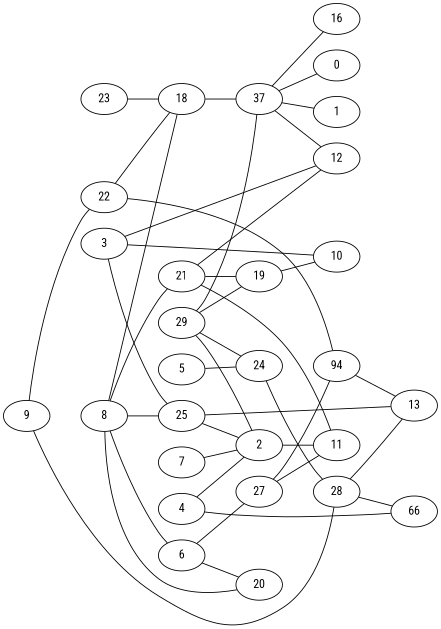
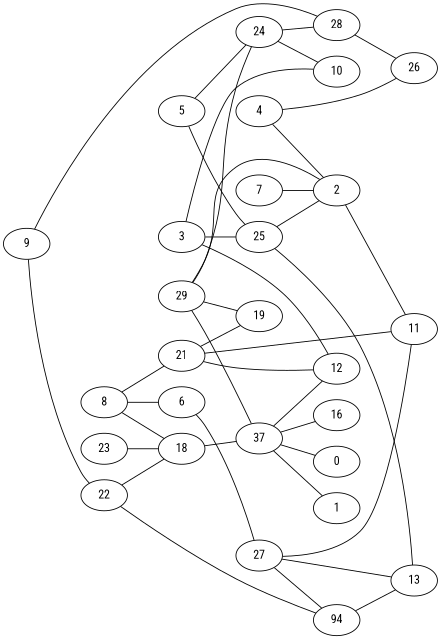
edge "10" -- "19": now "10" -- "24"
edge "8" -- "25": now "5" -- "25"
edge "13" -- "28": now "13" -- "27"
node "66": label "66" -> "26"
node "20": removed
